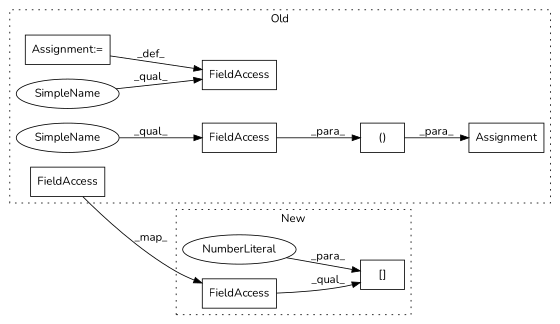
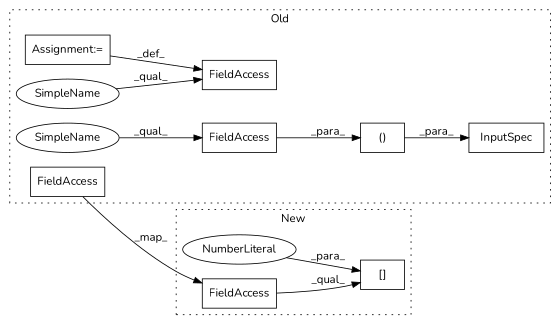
node "Assignment": label "Assignment" -> "InputSpec"
